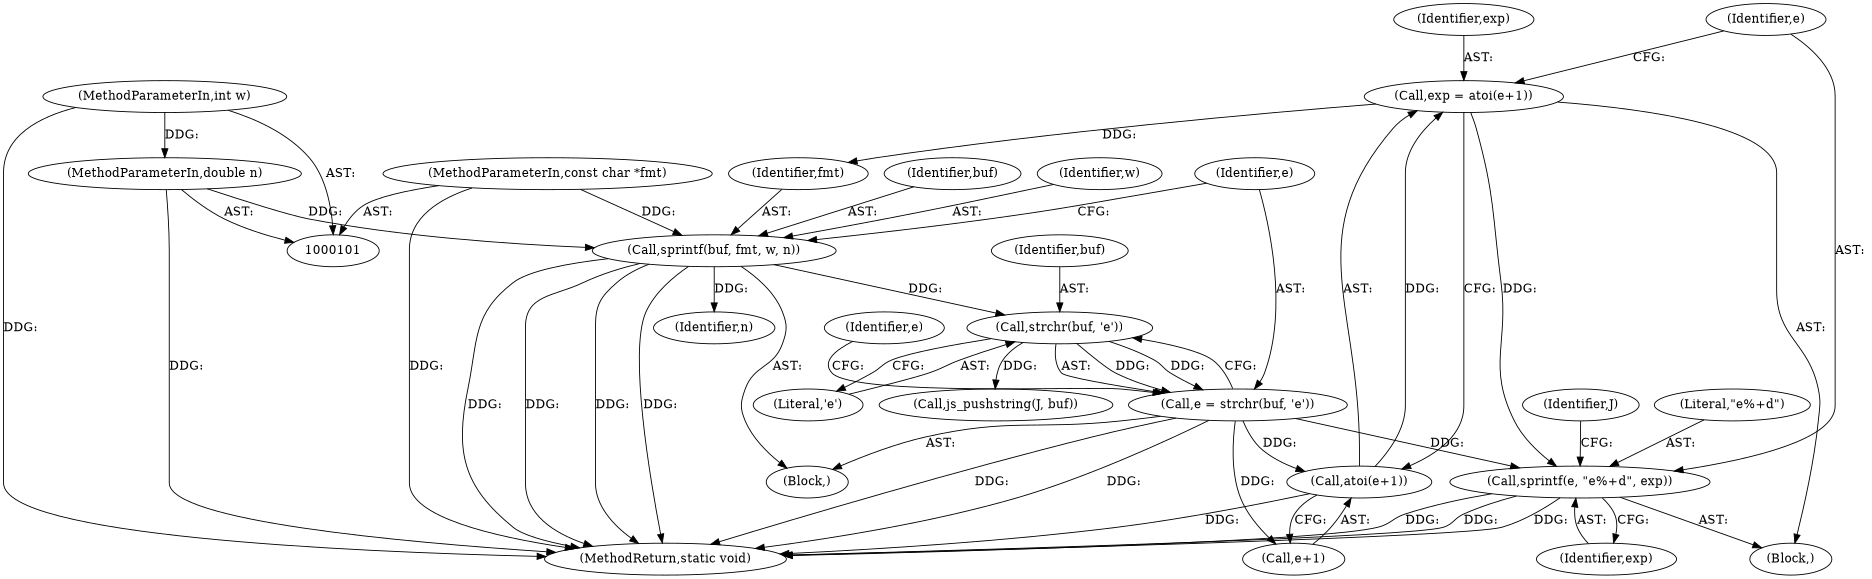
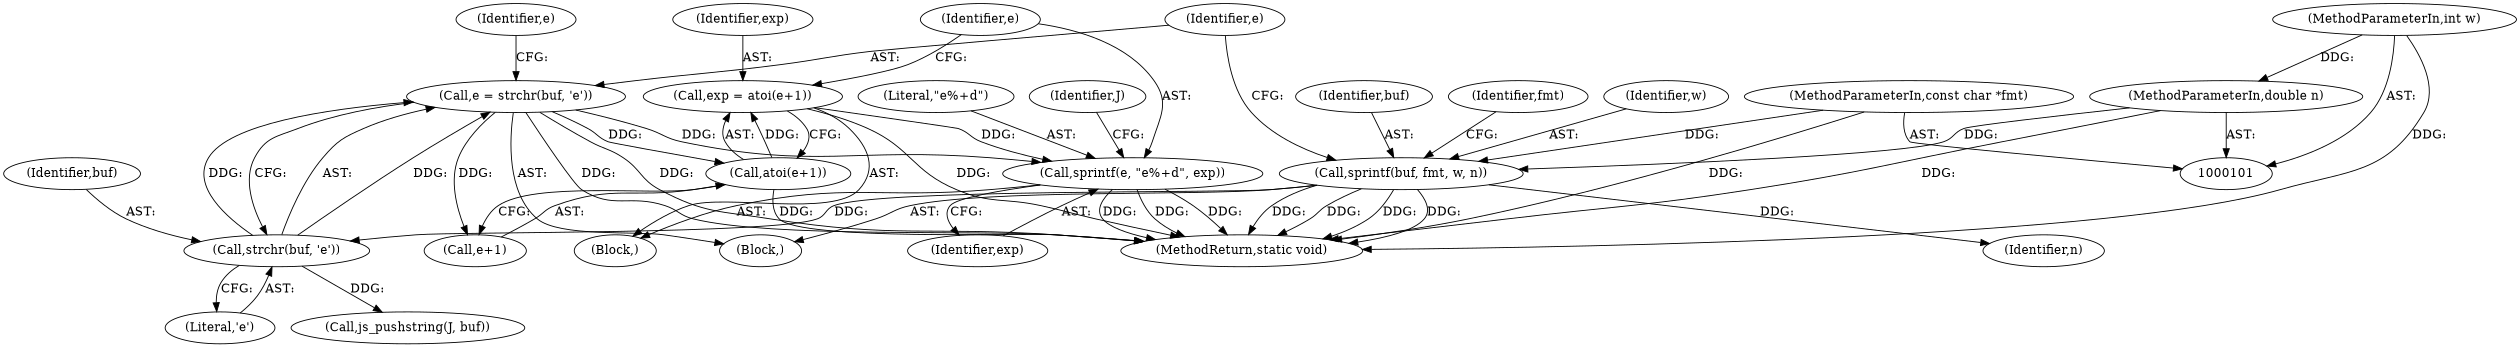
edge "(Call,exp = atoi(e+1))" -> "(Identifier,fmt)": now "(Call,exp = atoi(e+1))" -> "(MethodReturn,static void)"
edge "(Identifier,fmt)" -> "(Call,sprintf(buf, fmt, w, n))": label "AST: " -> "CFG: "
